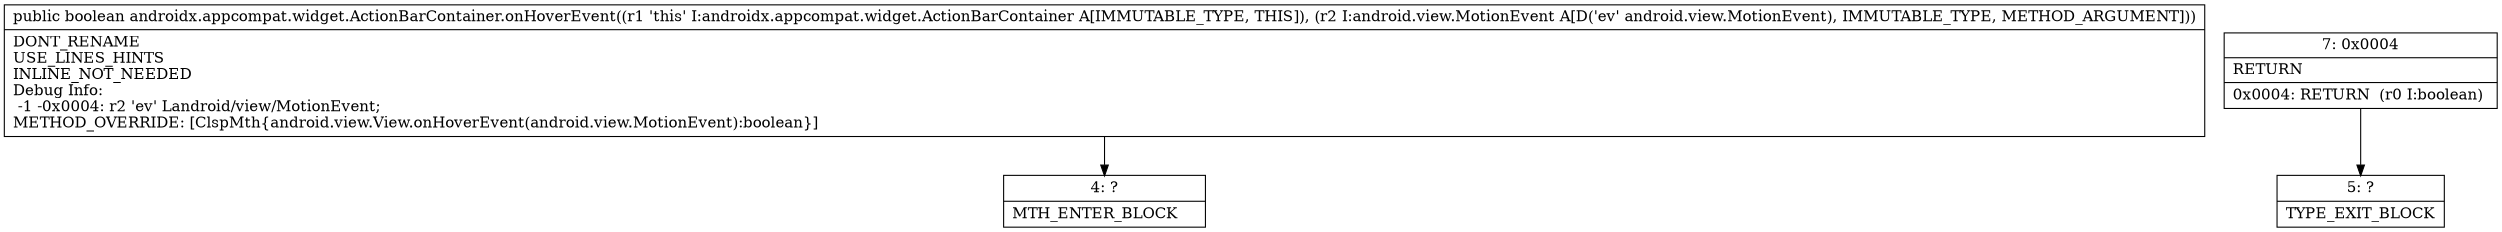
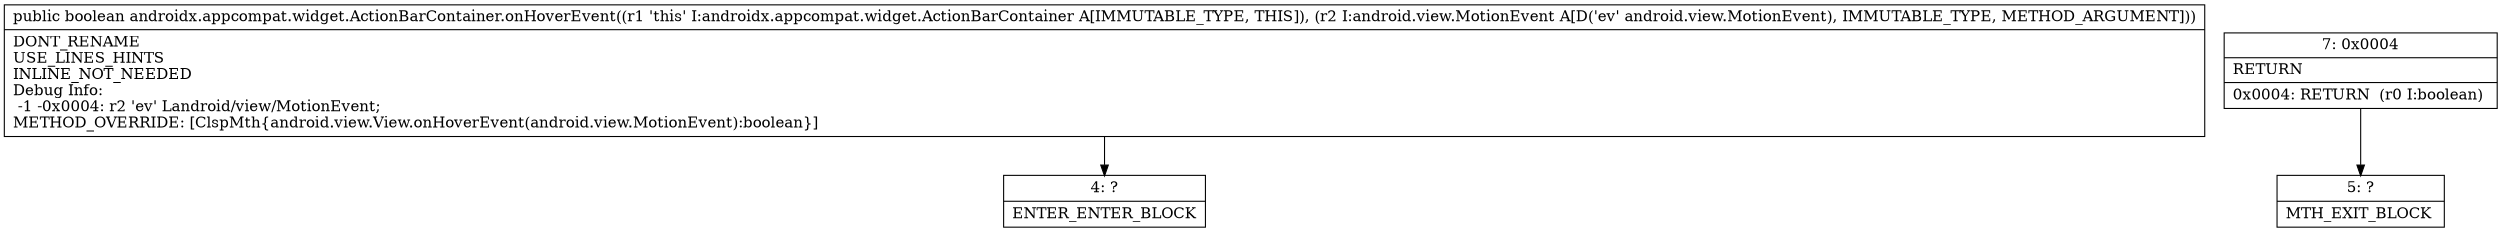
node "4: ?": text "MTH_ENTER_BLOCK" -> "ENTER_ENTER_BLOCK"
node "5: ?": text "TYPE_EXIT_BLOCK" -> "MTH_EXIT_BLOCK"
